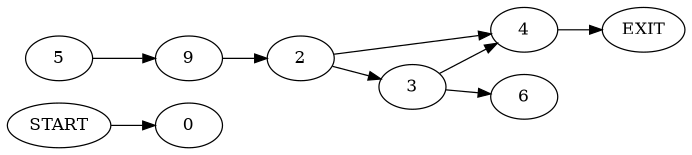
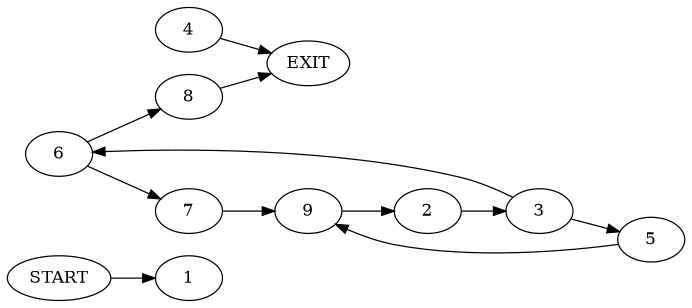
edge "2" -> "4": removed
edge "3" -> "4": now "3" -> "5"
node "8": added
node "0": label "0" -> "1"
node "7": added
